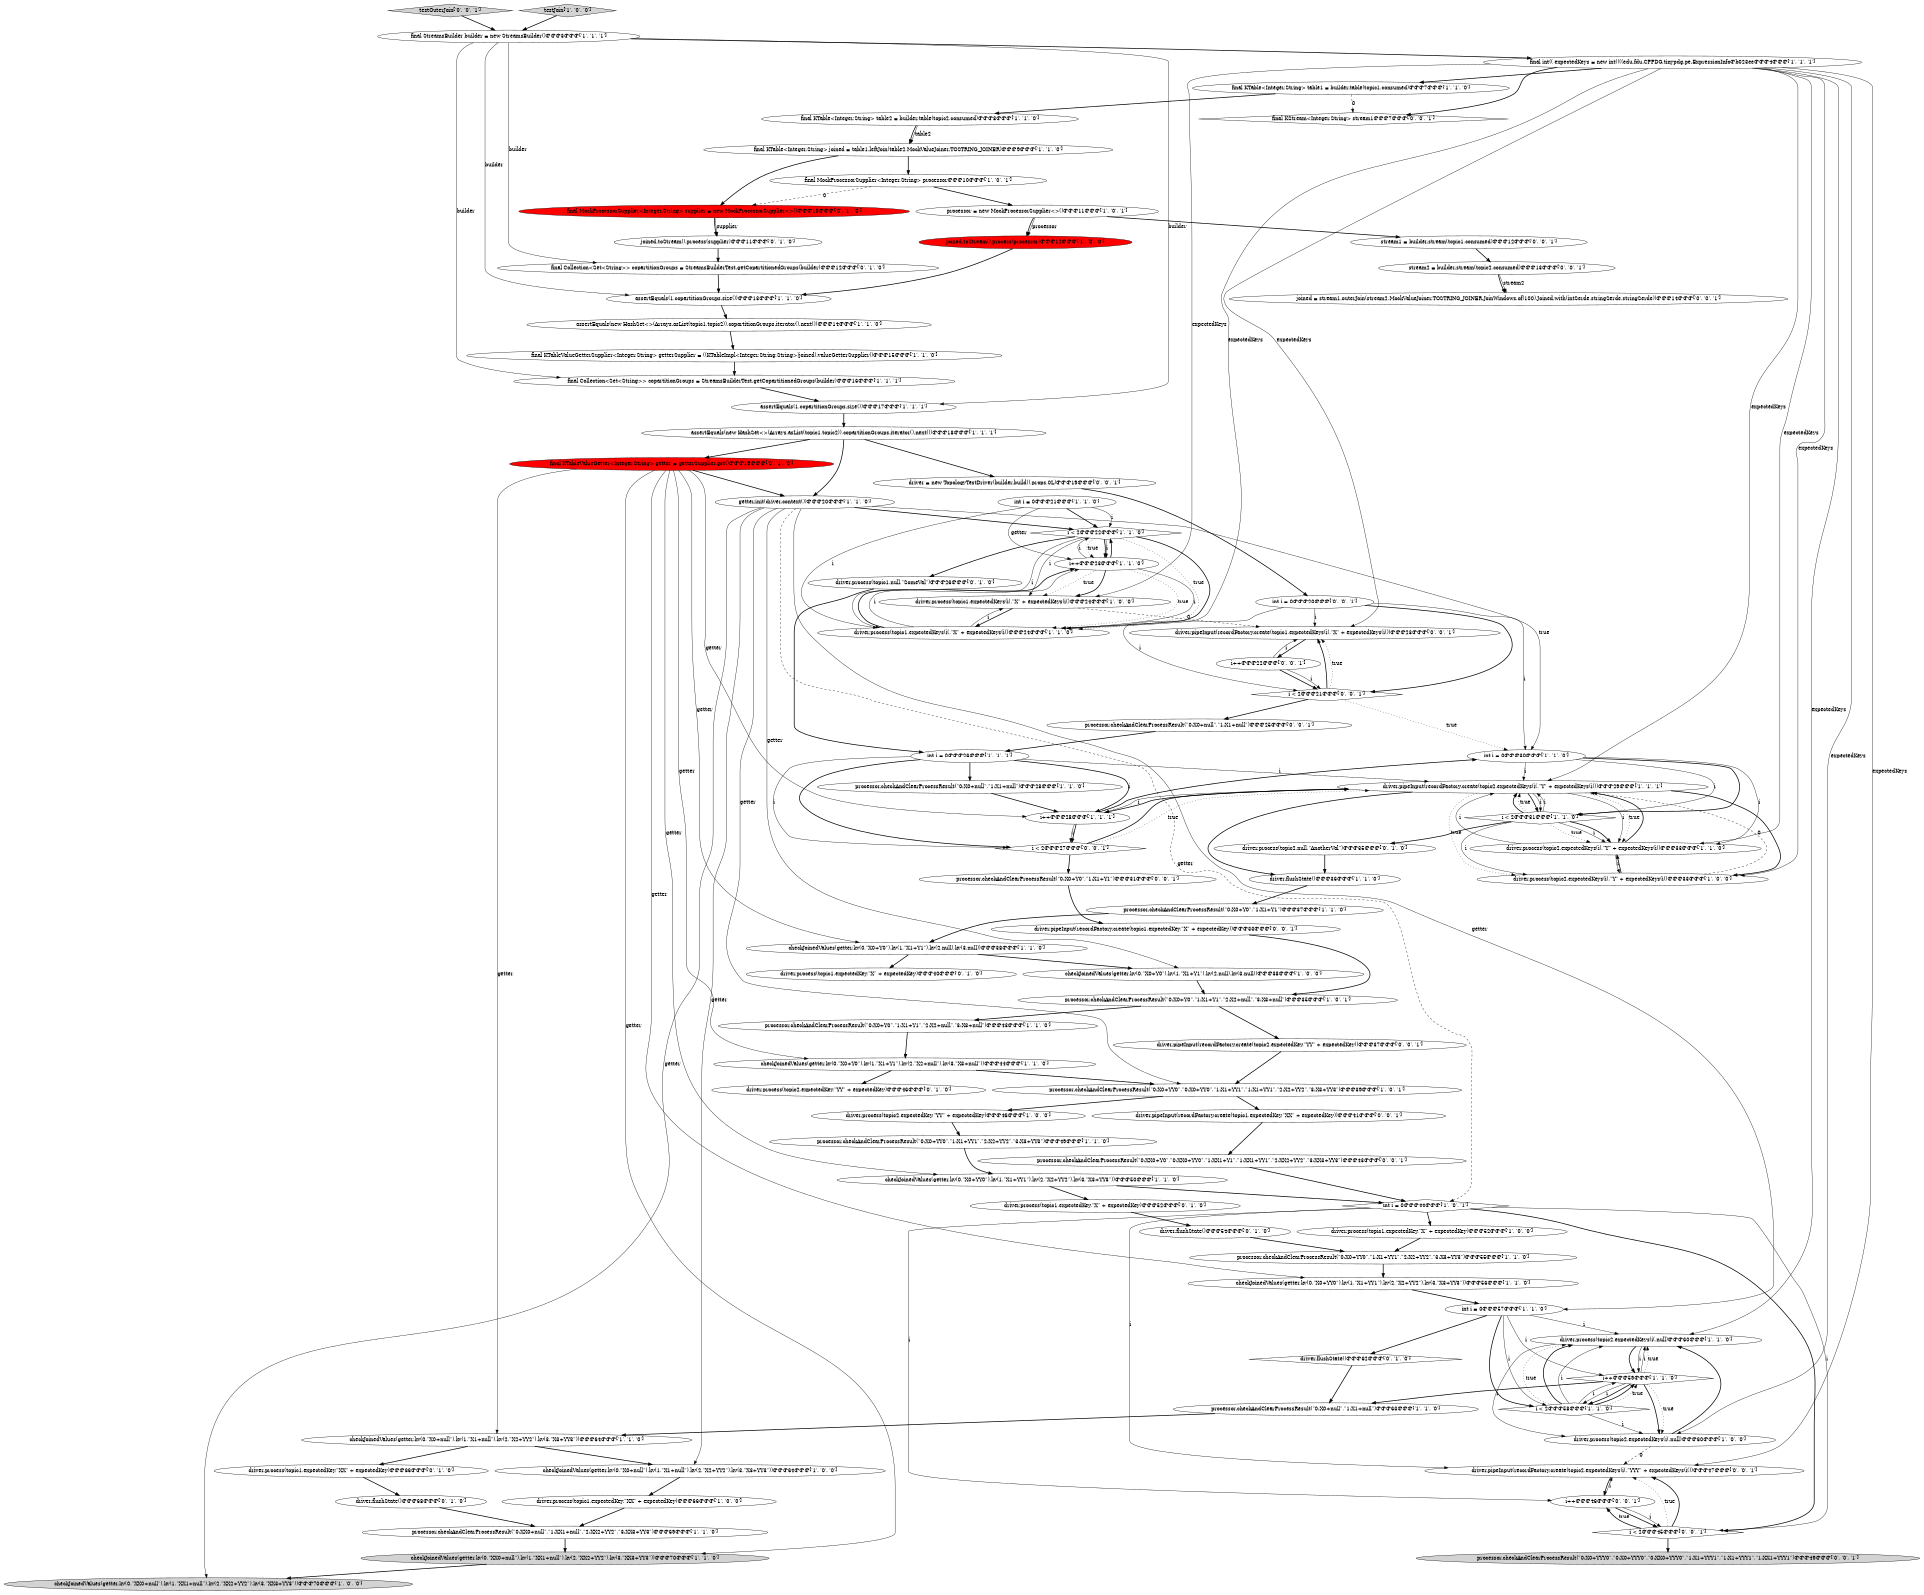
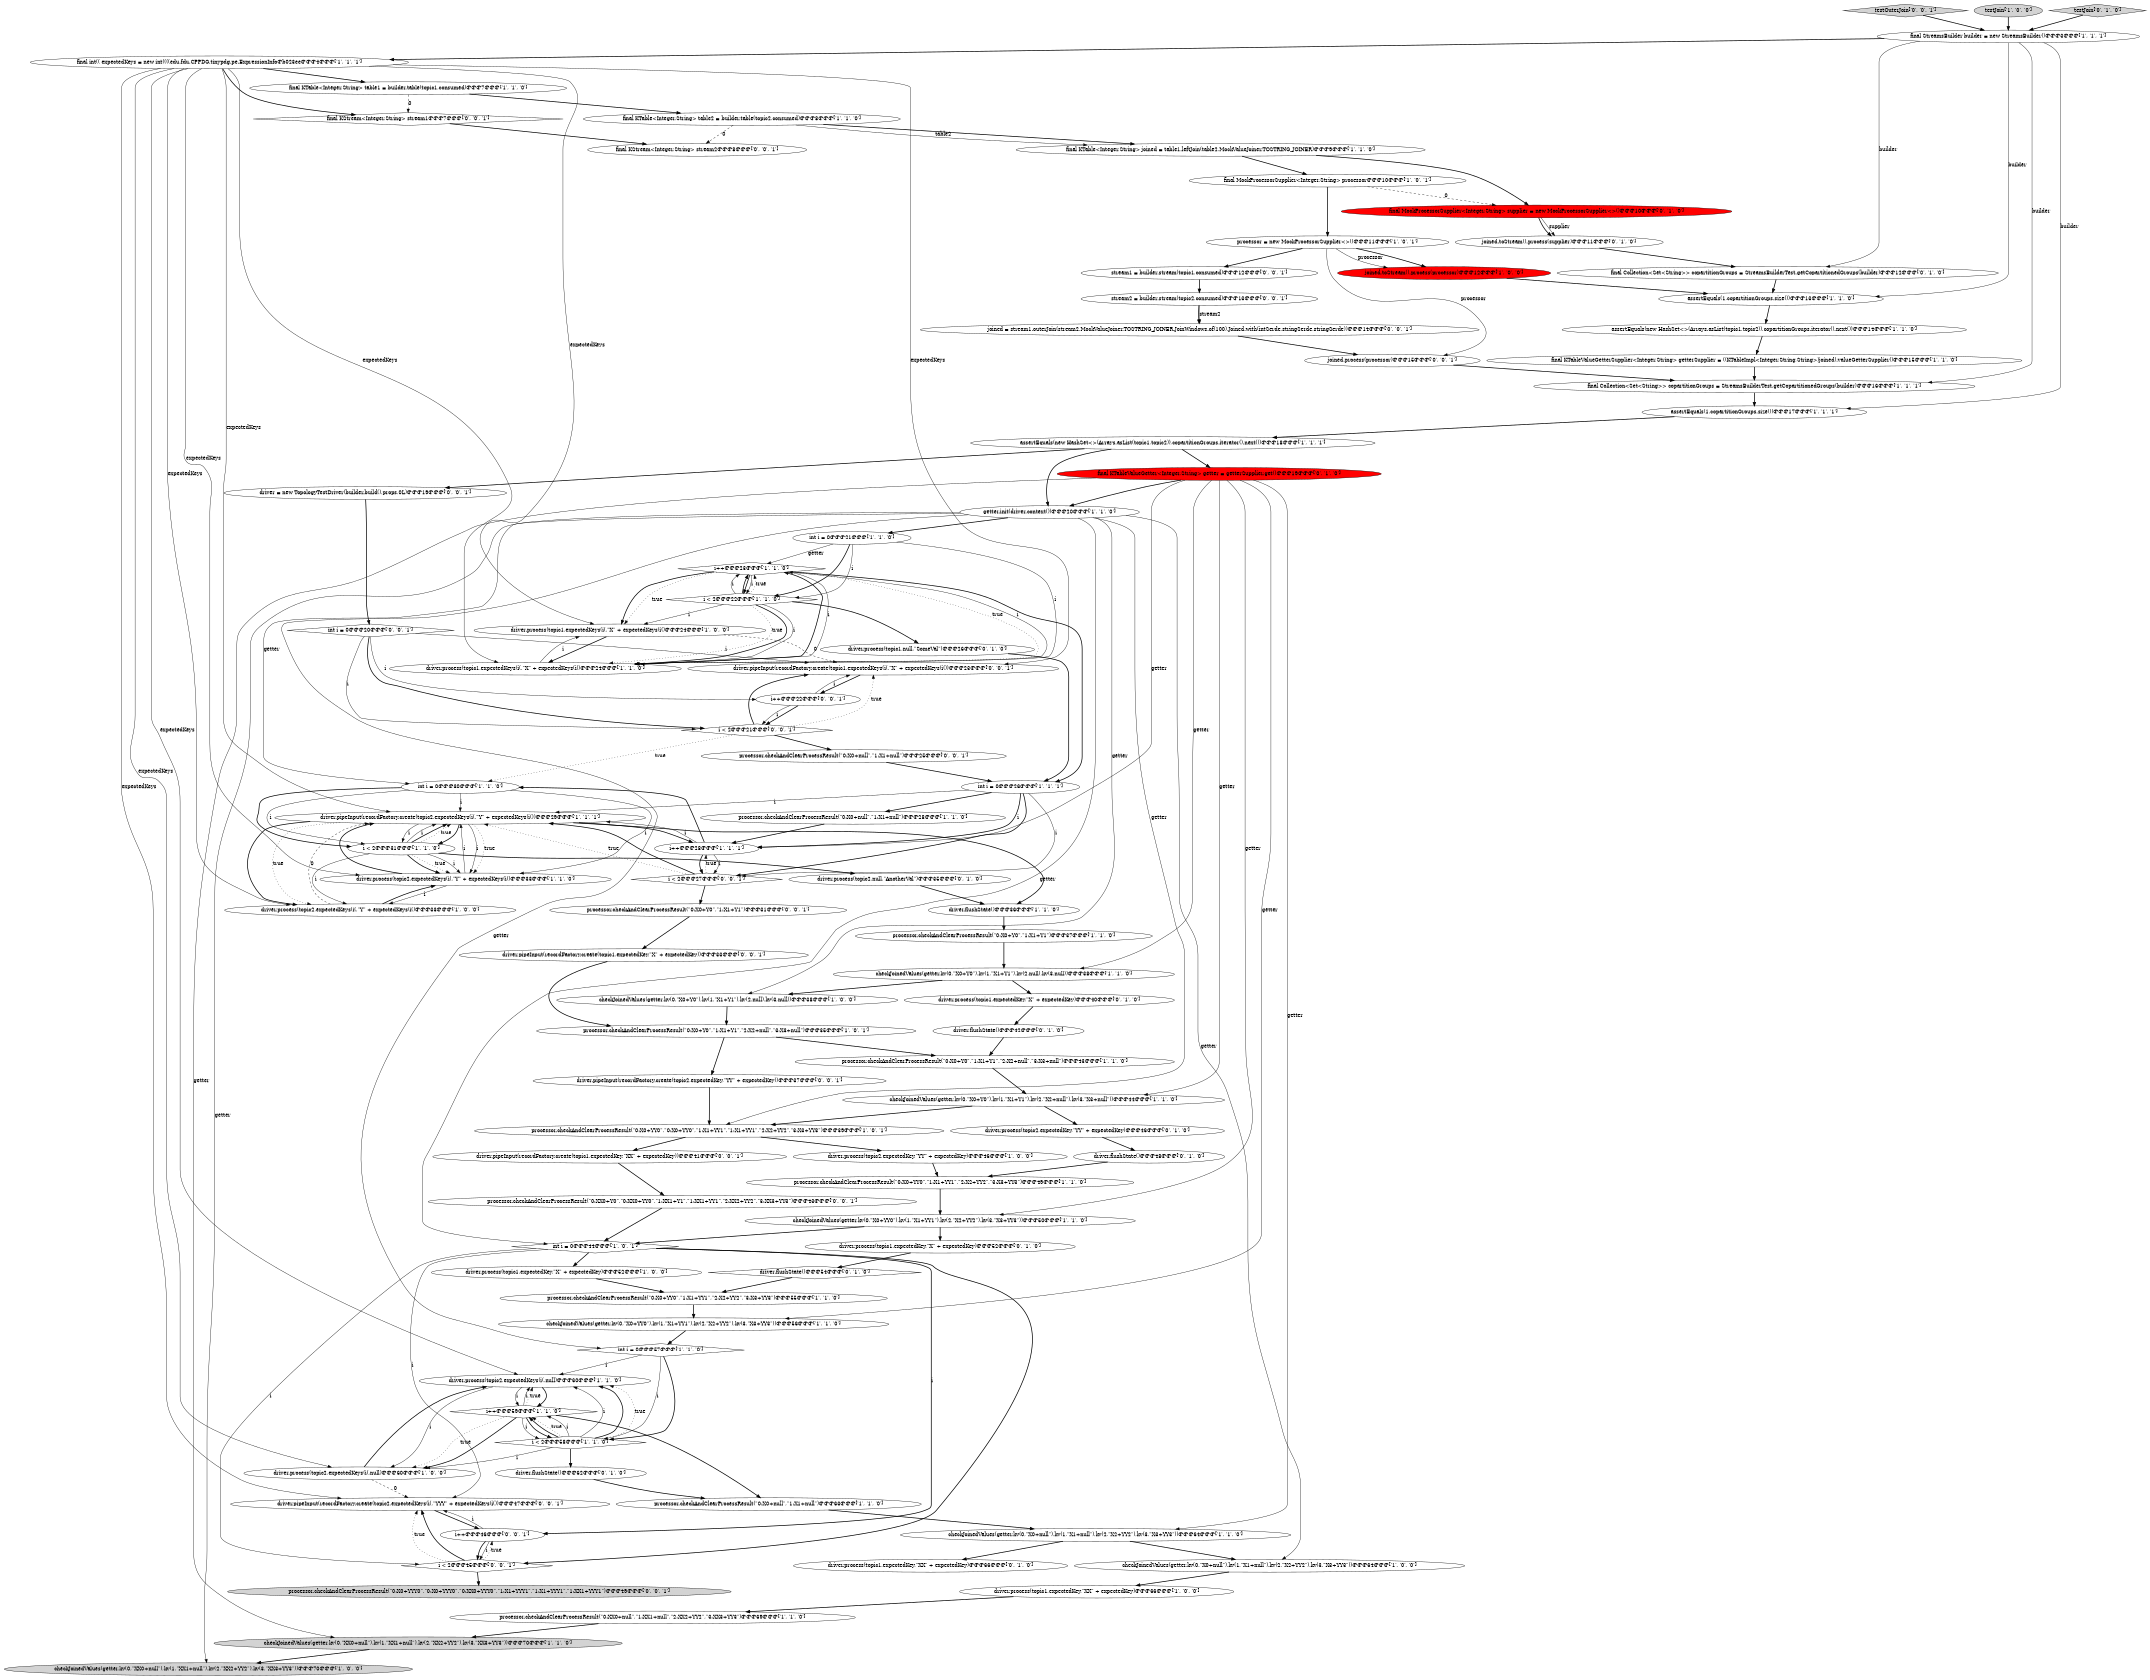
node "testJoin['1', '0', '0']": shape diamond -> ellipse
node "testJoin['0', '1', '0']": added
node "final KStream<Integer,String> stream2@@@8@@@['0', '0', '1']": added
node "joined.process(processor)@@@15@@@['0', '0', '1']": added
edge "getter.init(driver.context())@@@20@@@['1', '1', '0']" -> "i < 2@@@22@@@['1', '1', '0']": now "getter.init(driver.context())@@@20@@@['1', '1', '0']" -> "int i = 0@@@21@@@['1', '1', '0']"
node "i++@@@23@@@['1', '1', '0']": shape ellipse -> diamond
node "int i = 0@@@20@@@['0', '0', '1']": shape ellipse -> diamond
edge "i++@@@23@@@['1', '1', '0']" -> "int i = 0@@@26@@@['1', '1', '1']": added
edge "int i = 0@@@20@@@['0', '0', '1']" -> "int i = 0@@@30@@@['1', '1', '0']": now "int i = 0@@@20@@@['0', '0', '1']" -> "i++@@@22@@@['0', '0', '1']"
edge "getter.init(driver.context())@@@20@@@['1', '1', '0']" -> "int i = 0@@@30@@@['1', '1', '0']": label "true" -> "getter"
node "i < 2@@@31@@@['1', '1', '0']": shape diamond -> ellipse
edge "getter.init(driver.context())@@@20@@@['1', '1', '0']" -> "int i = 0@@@44@@@['1', '0', '1']": style dashed -> solid
edge "i < 2@@@27@@@['0', '0', '1']" -> "i++@@@28@@@['1', '1', '1']": added, label "true"
node "driver.flushState()@@@42@@@['0', '1', '0']": added
node "driver.flushState()@@@48@@@['0', '1', '0']": added
node "driver.flushState()@@@54@@@['0', '1', '0']": shape ellipse -> diamond
node "int i = 0@@@57@@@['1', '1', '0']": shape ellipse -> diamond
edge "int i = 0@@@57@@@['1', '1', '0']" -> "driver.flushState()@@@62@@@['0', '1', '0']": now "i < 2@@@58@@@['1', '1', '0']" -> "driver.flushState()@@@62@@@['0', '1', '0']"
edge "int i = 0@@@57@@@['1', '1', '0']" -> "i++@@@59@@@['1', '1', '0']": removed, label "i"
node "driver.flushState()@@@62@@@['0', '1', '0']": shape diamond -> ellipse
edge "int i = 0@@@44@@@['1', '0', '1']" -> "i++@@@46@@@['0', '0', '1']": style solid -> bold
node "driver.flushState()@@@68@@@['0', '1', '0']": removed
edge "i < 2@@@45@@@['0', '0', '1']" -> "i++@@@46@@@['0', '0', '1']": style bold -> dotted
